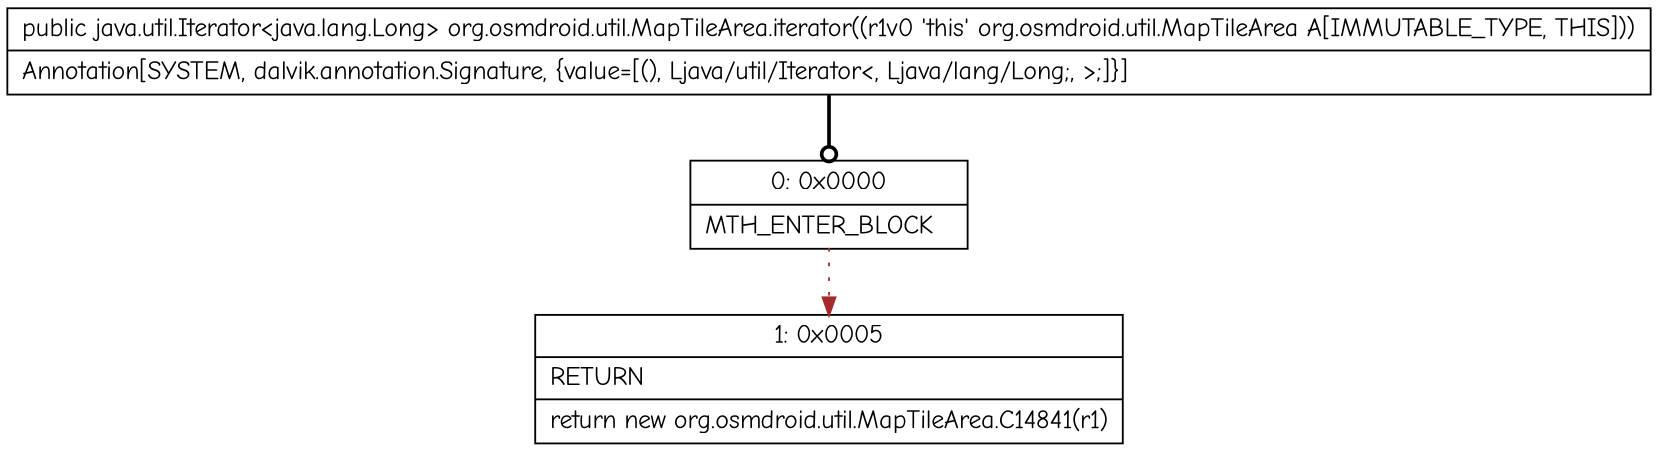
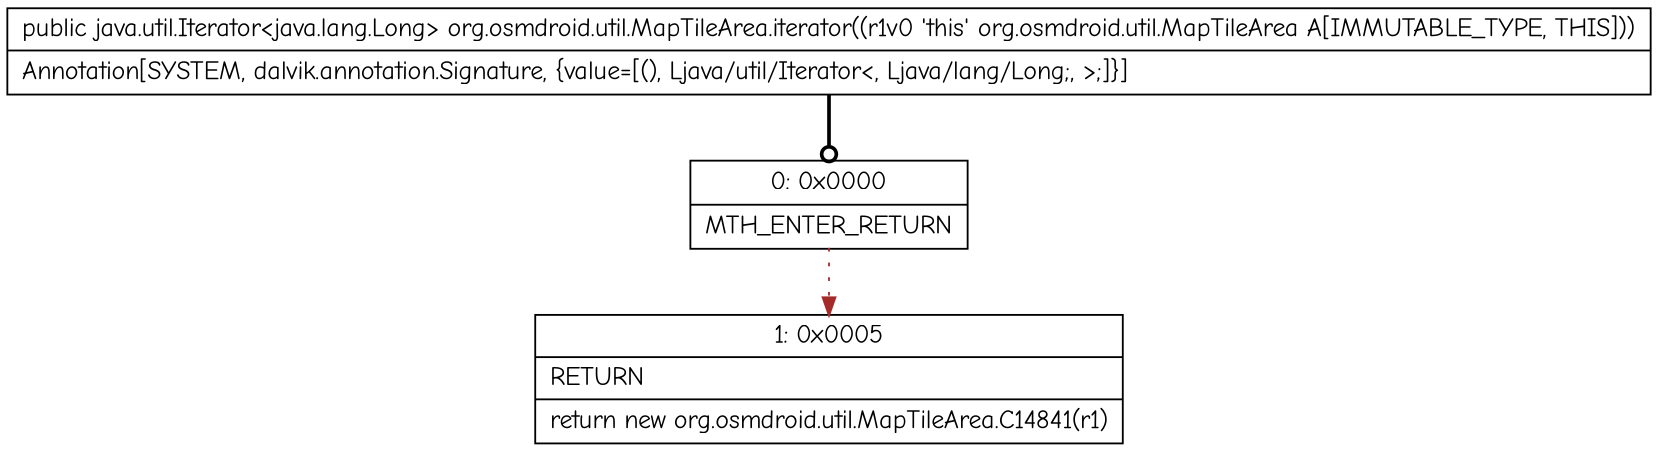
node "0: 0x0000": text "MTH_ENTER_BLOCK" -> "MTH_ENTER_RETURN"
